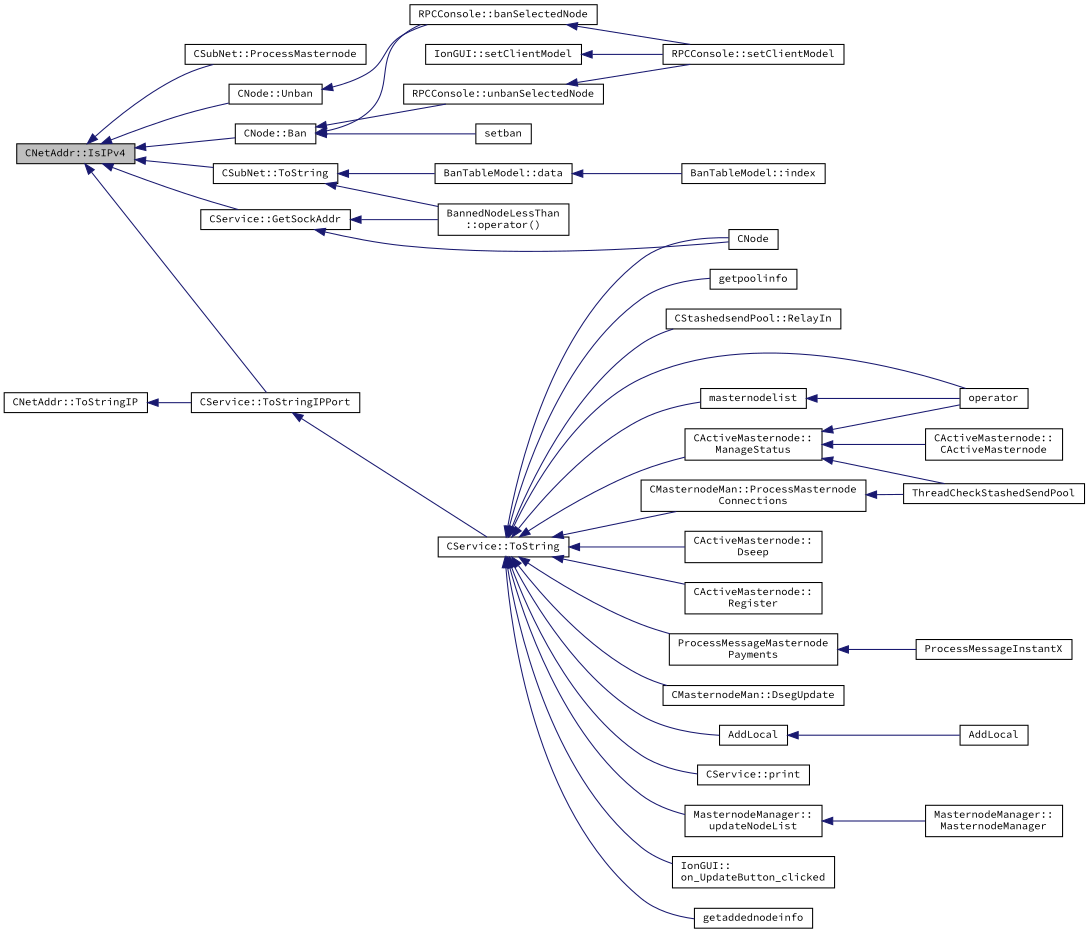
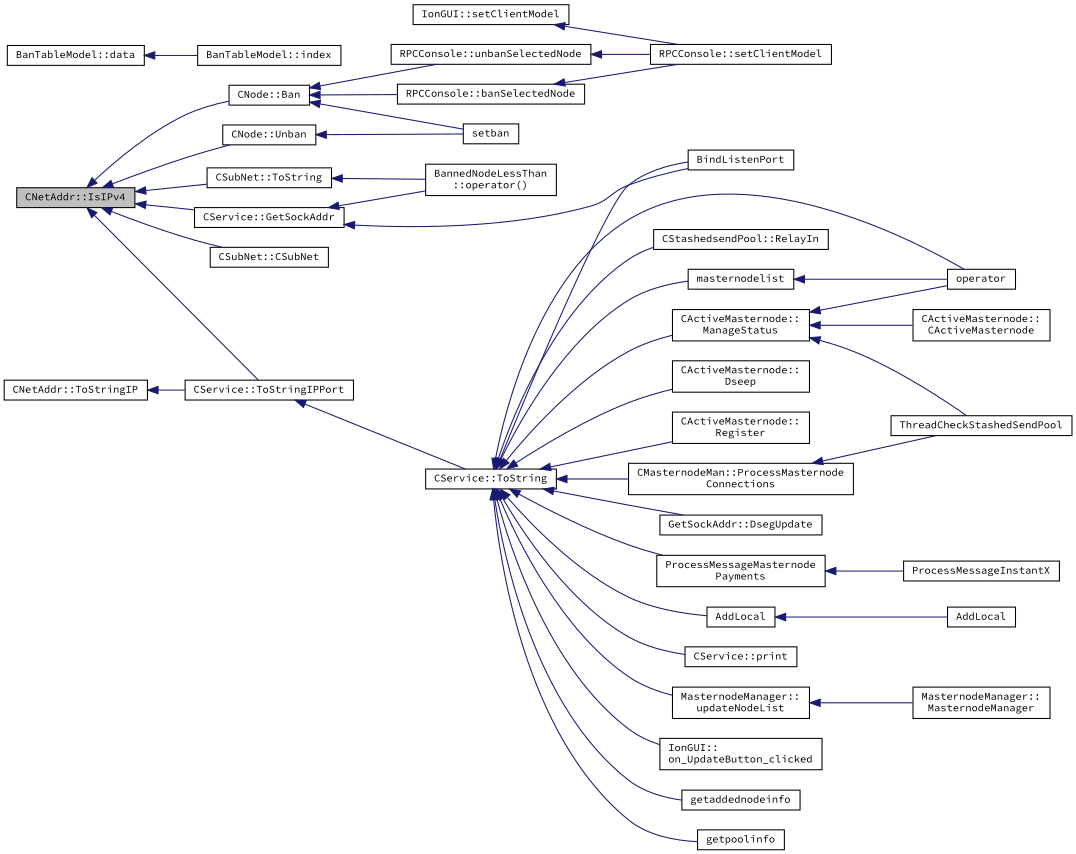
node "CSubNet::ProcessMasternode": label "CSubNet::ProcessMasternode" -> "CSubNet::CSubNet"
edge "RPCConsole::banSelectedNode" -> "CNode::Unban": now "setban" -> "CNode::Unban"
edge "BanTableModel::data" -> "CSubNet::ToString": removed
node "CNode": label "CNode" -> "BindListenPort"
node "CMasternodeMan::DsegUpdate": label "CMasternodeMan::DsegUpdate" -> "GetSockAddr::DsegUpdate"
